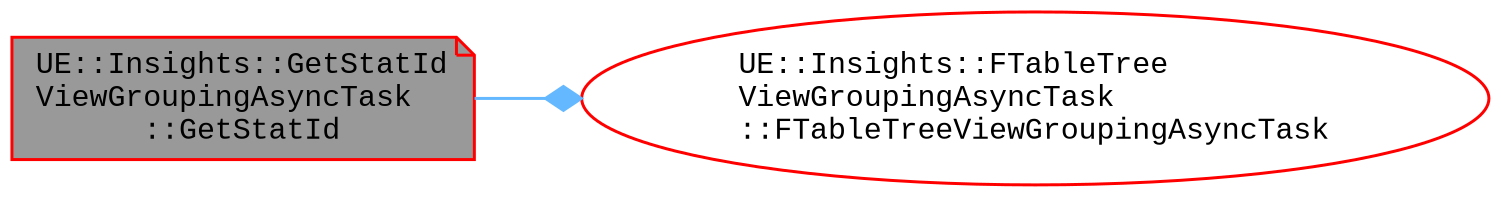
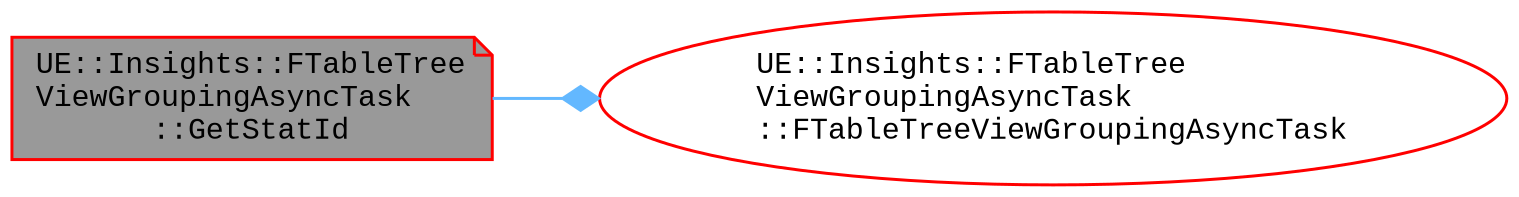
node "UE::Insights::GetStatId ViewGroupingAsyncTask ::GetStatId": label "UE::Insights::GetStatId ViewGroupingAsyncTask ::GetStatId" -> "UE::Insights::FTableTree ViewGroupingAsyncTask ::GetStatId"
